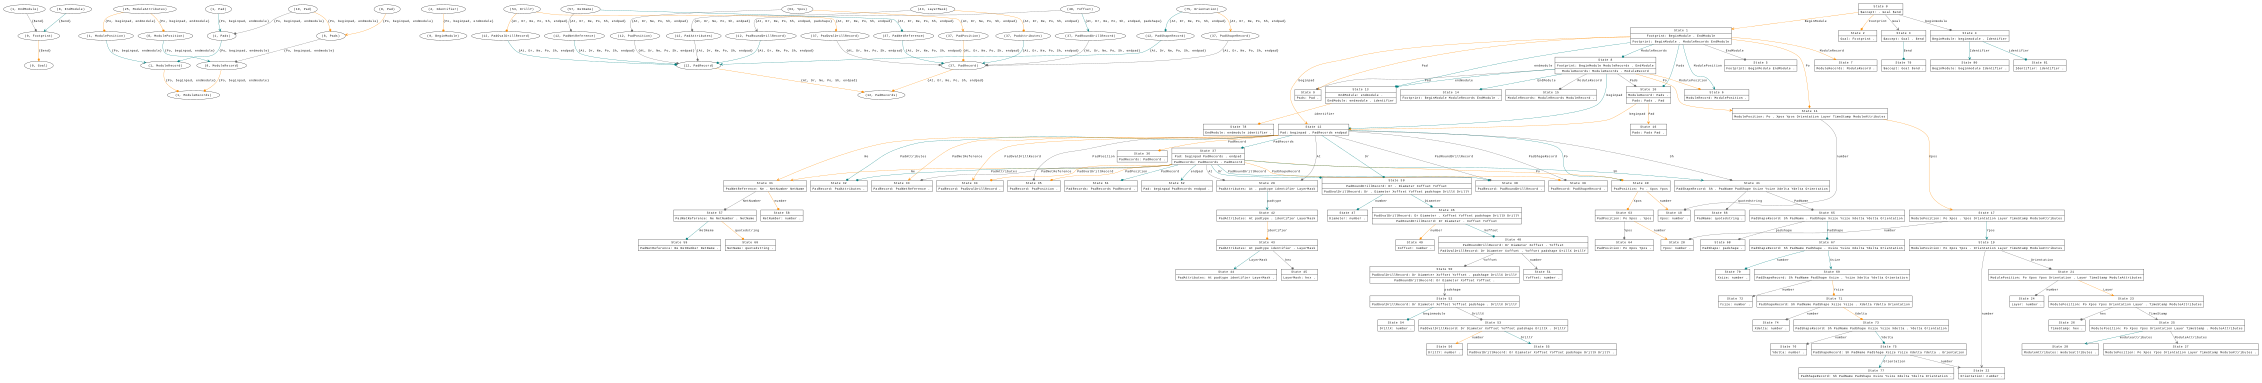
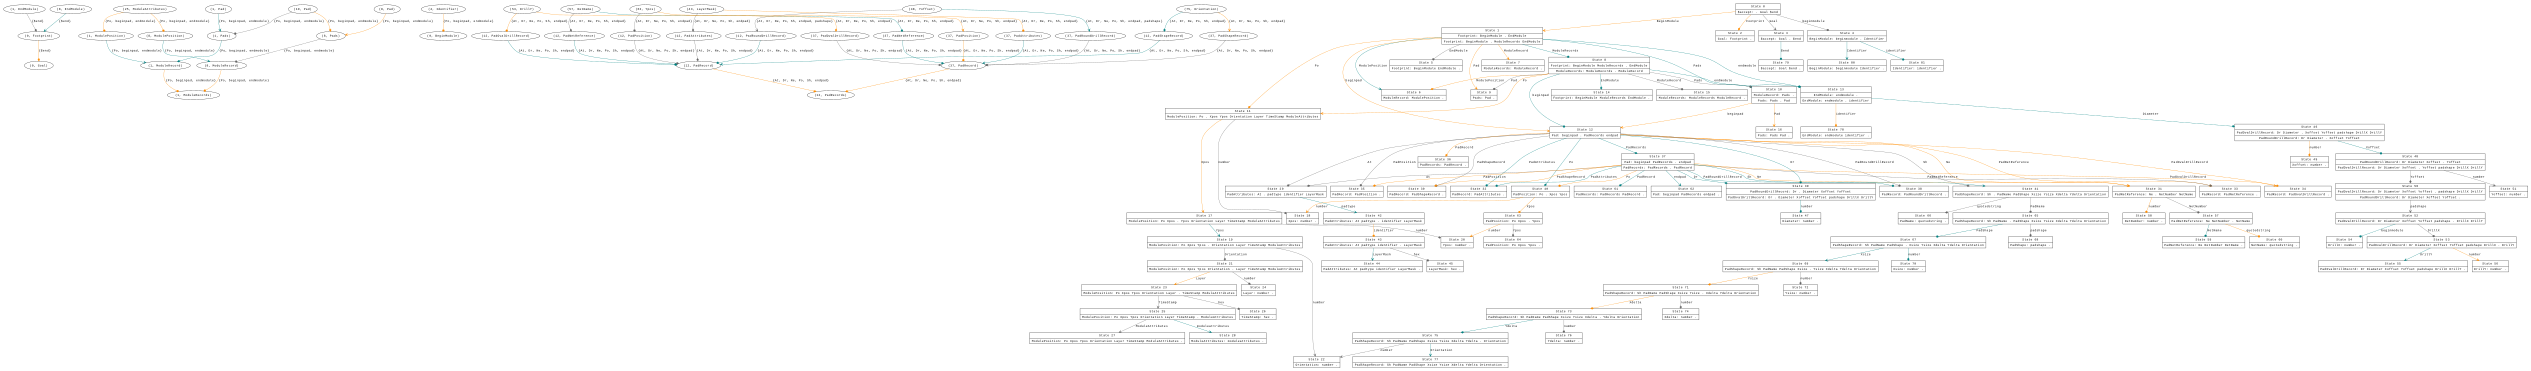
edge "State 30" -> "State 46": now "State 13" -> "State 46"
